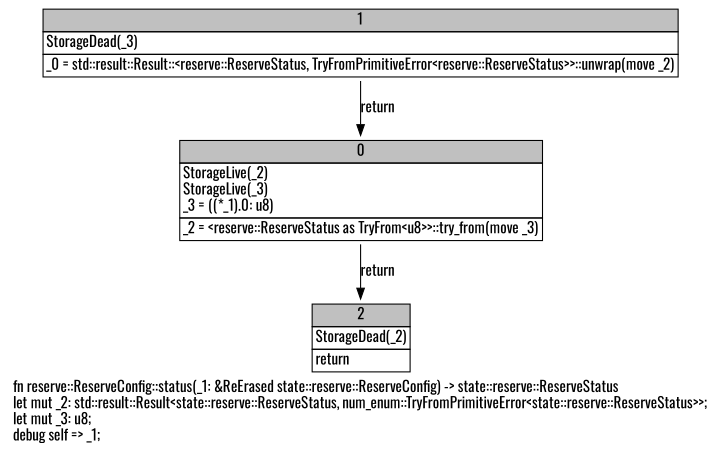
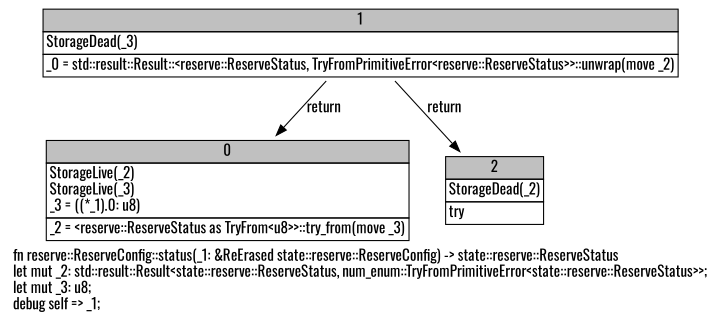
edge "0" -> "2": now "1" -> "2"
node "2": text "return" -> "try"
